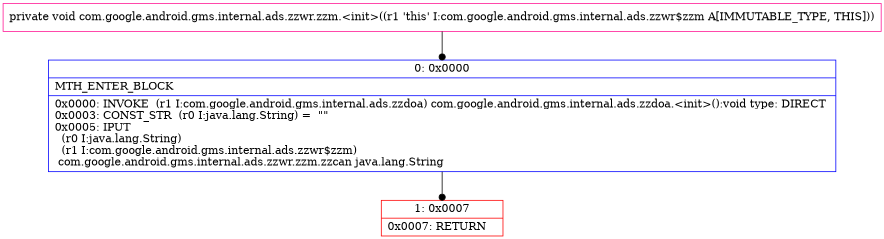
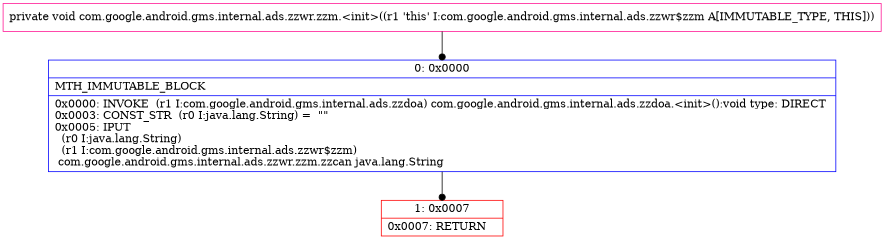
node "0: 0x0000": text "MTH_ENTER_BLOCK" -> "MTH_IMMUTABLE_BLOCK"
